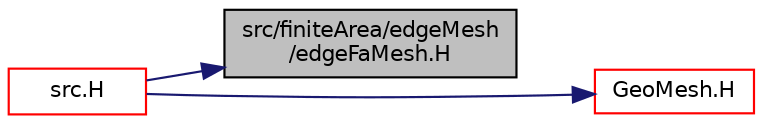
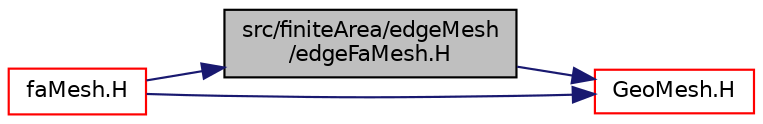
edge "src/finiteArea/edgeMesh /edgeFaMesh.H" -> "GeoMesh.H": added
node "src.H": label "src.H" -> "faMesh.H"
